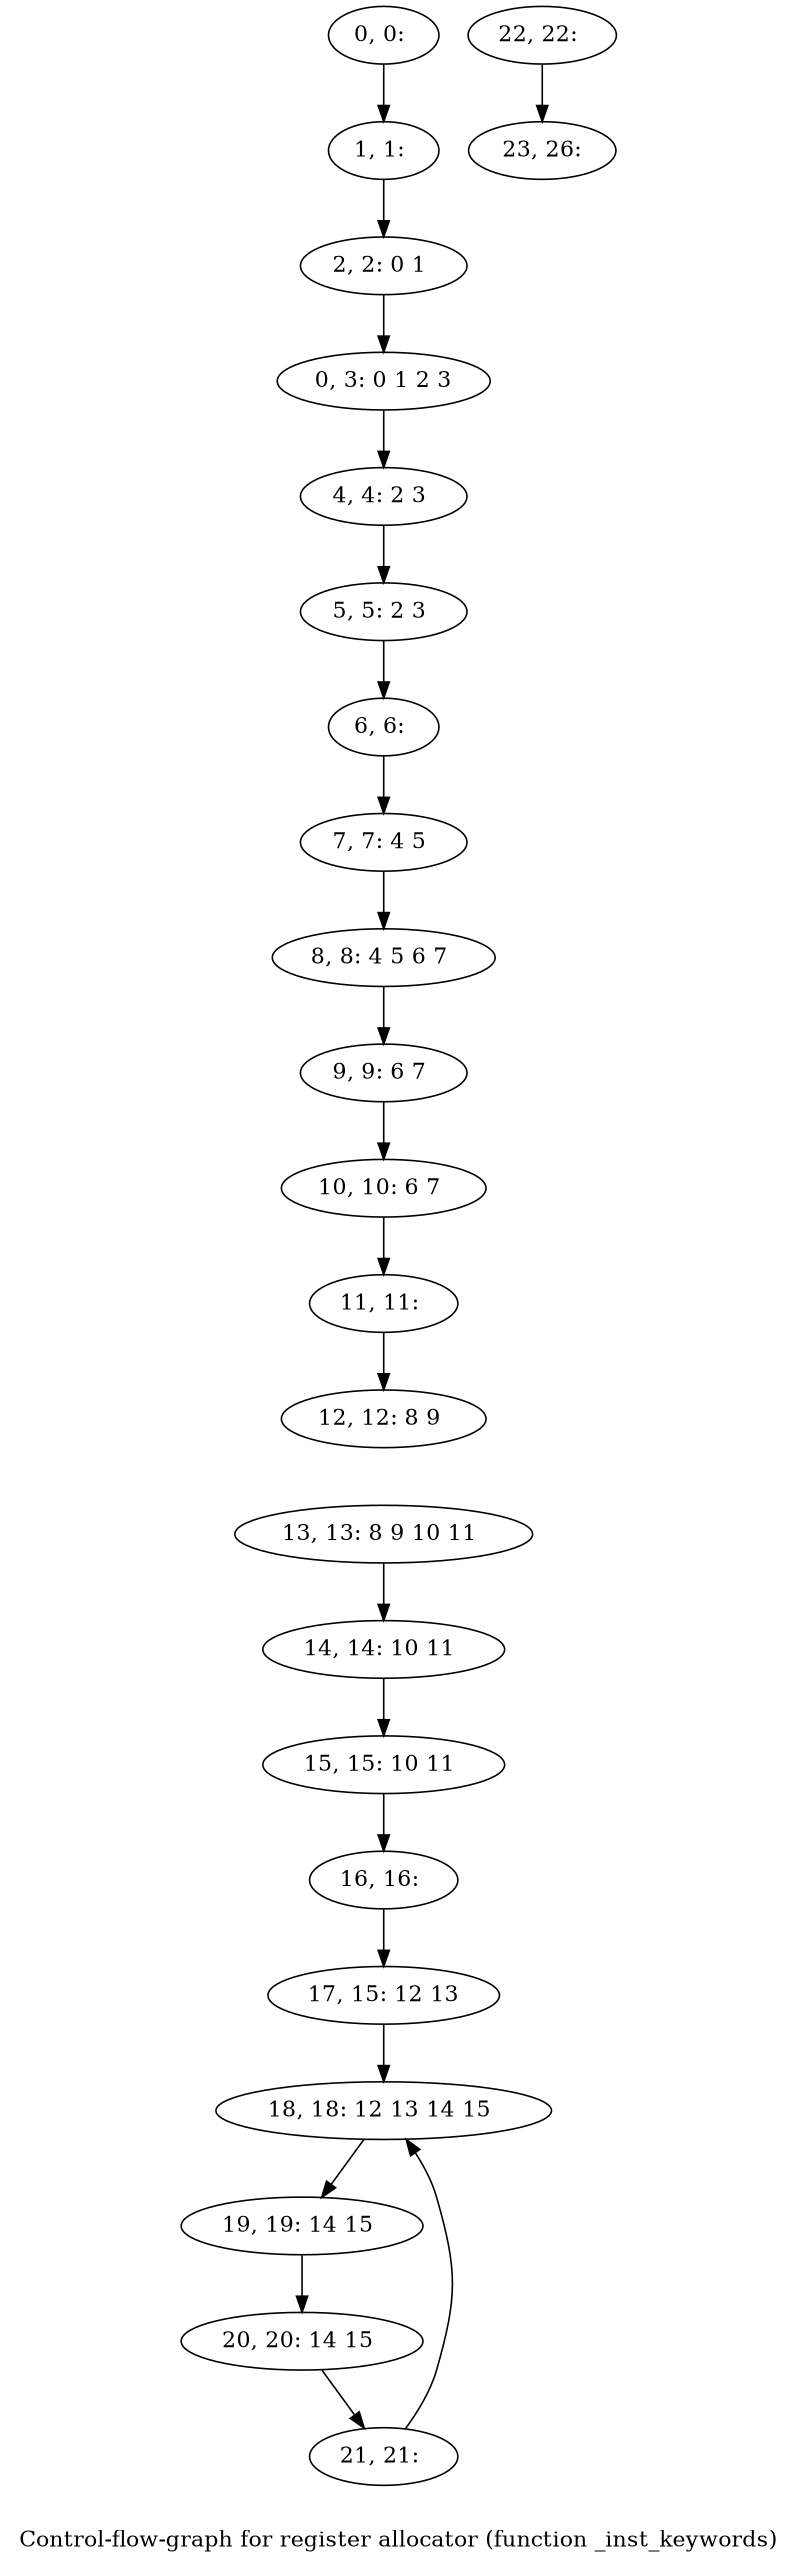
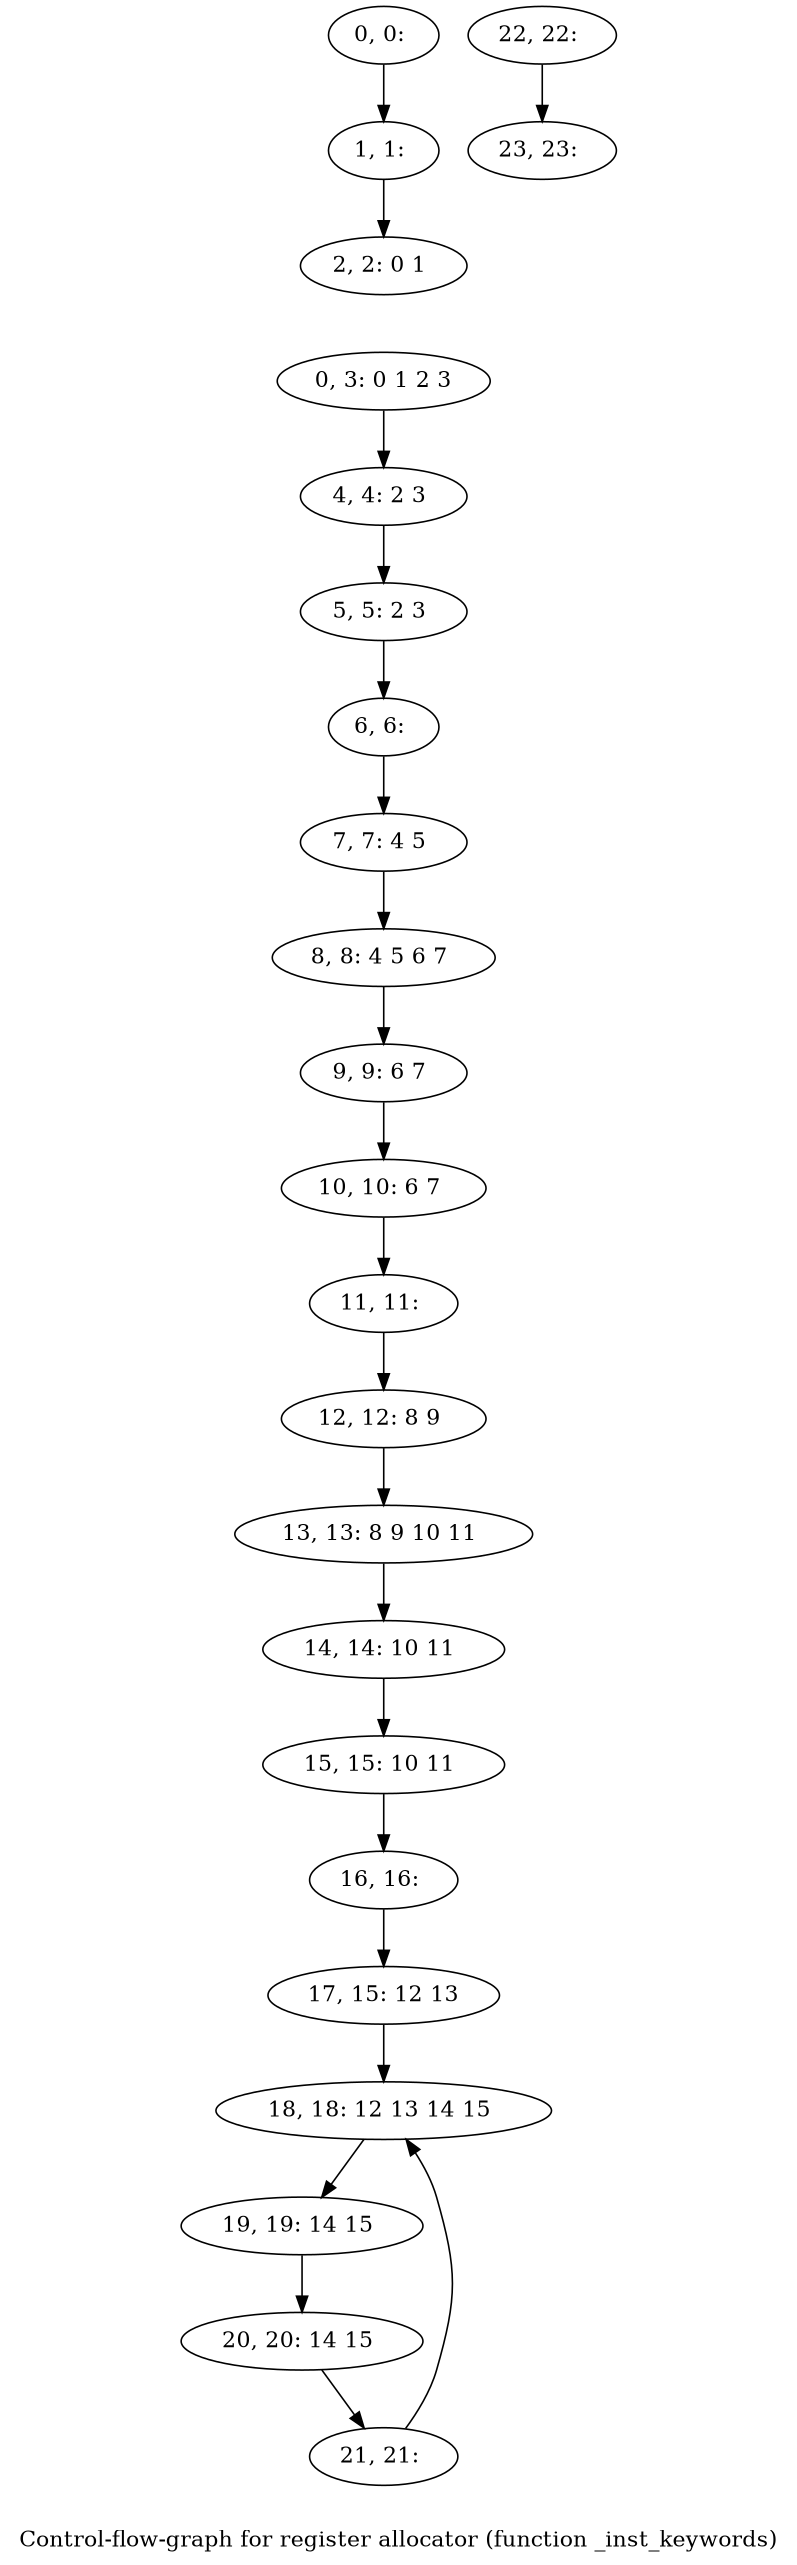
node "23, 26:": label "23, 26:" -> "23, 23:"
edge "2, 2: 0 1" -> "0, 3: 0 1 2 3": removed
edge "12, 12: 8 9" -> "13, 13: 8 9 10 11": added
